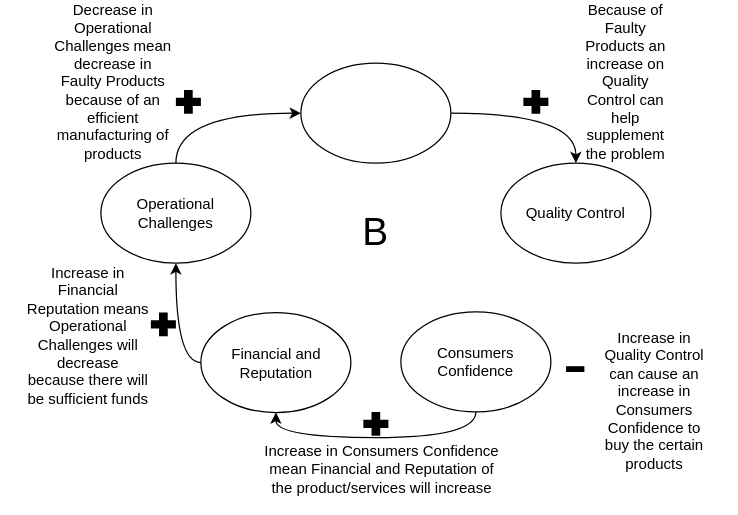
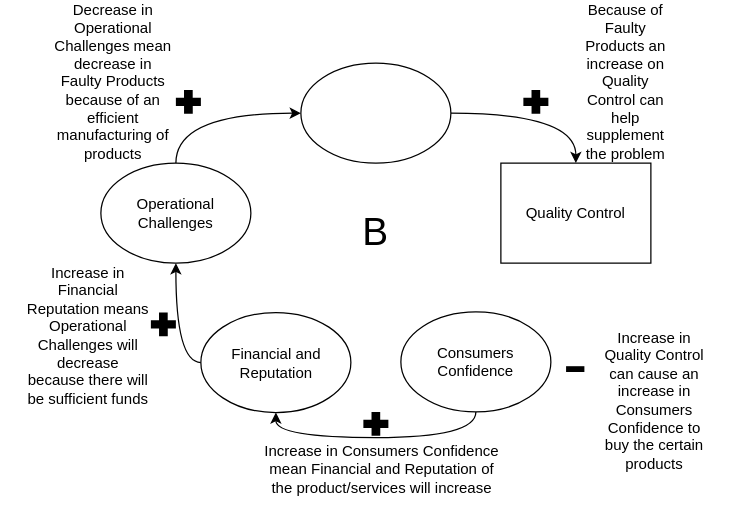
node "Quality Control": shape ellipse -> rectangle
